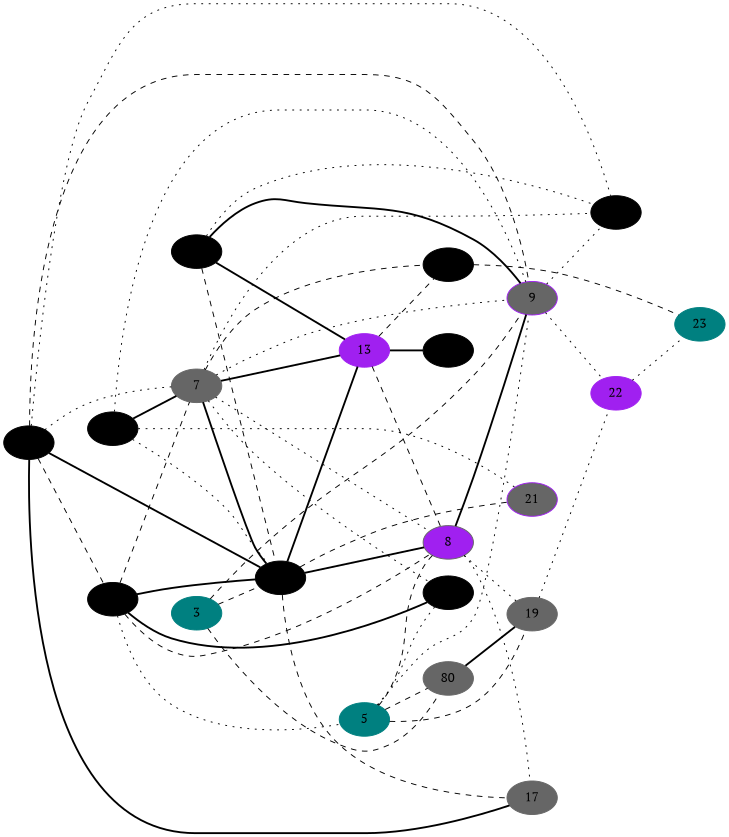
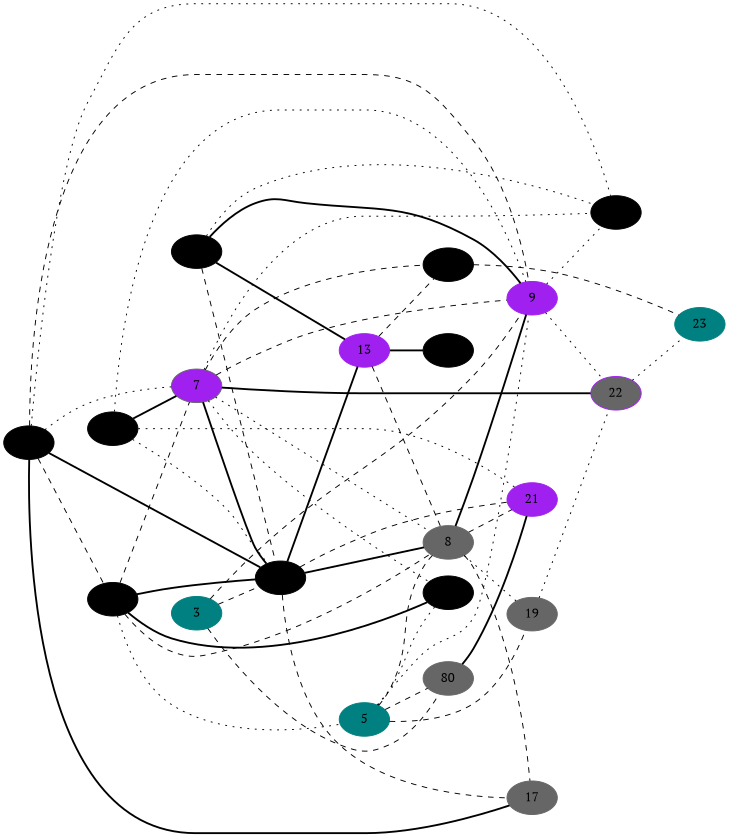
node "9": fillcolor gray40 -> purple
edge "9" -- "7": style dotted -> dashed
edge "13" -- "7": now "22" -- "7"
node "7": fillcolor gray40 -> purple
node "22": fillcolor purple -> gray40
node "21": fillcolor gray40 -> purple
edge "21" -- "8": added
node "8": fillcolor purple -> gray40
edge "19" -- "80": now "21" -- "80"
edge "8" -- "17": style dotted -> dashed
